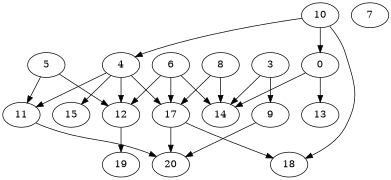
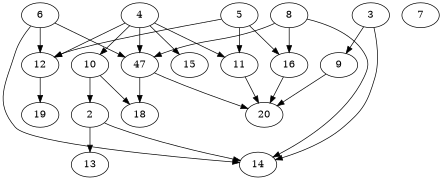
edge "10" -> "4": reversed
node "16": added
node "0": label "0" -> "2"
node "17": label "17" -> "47"
